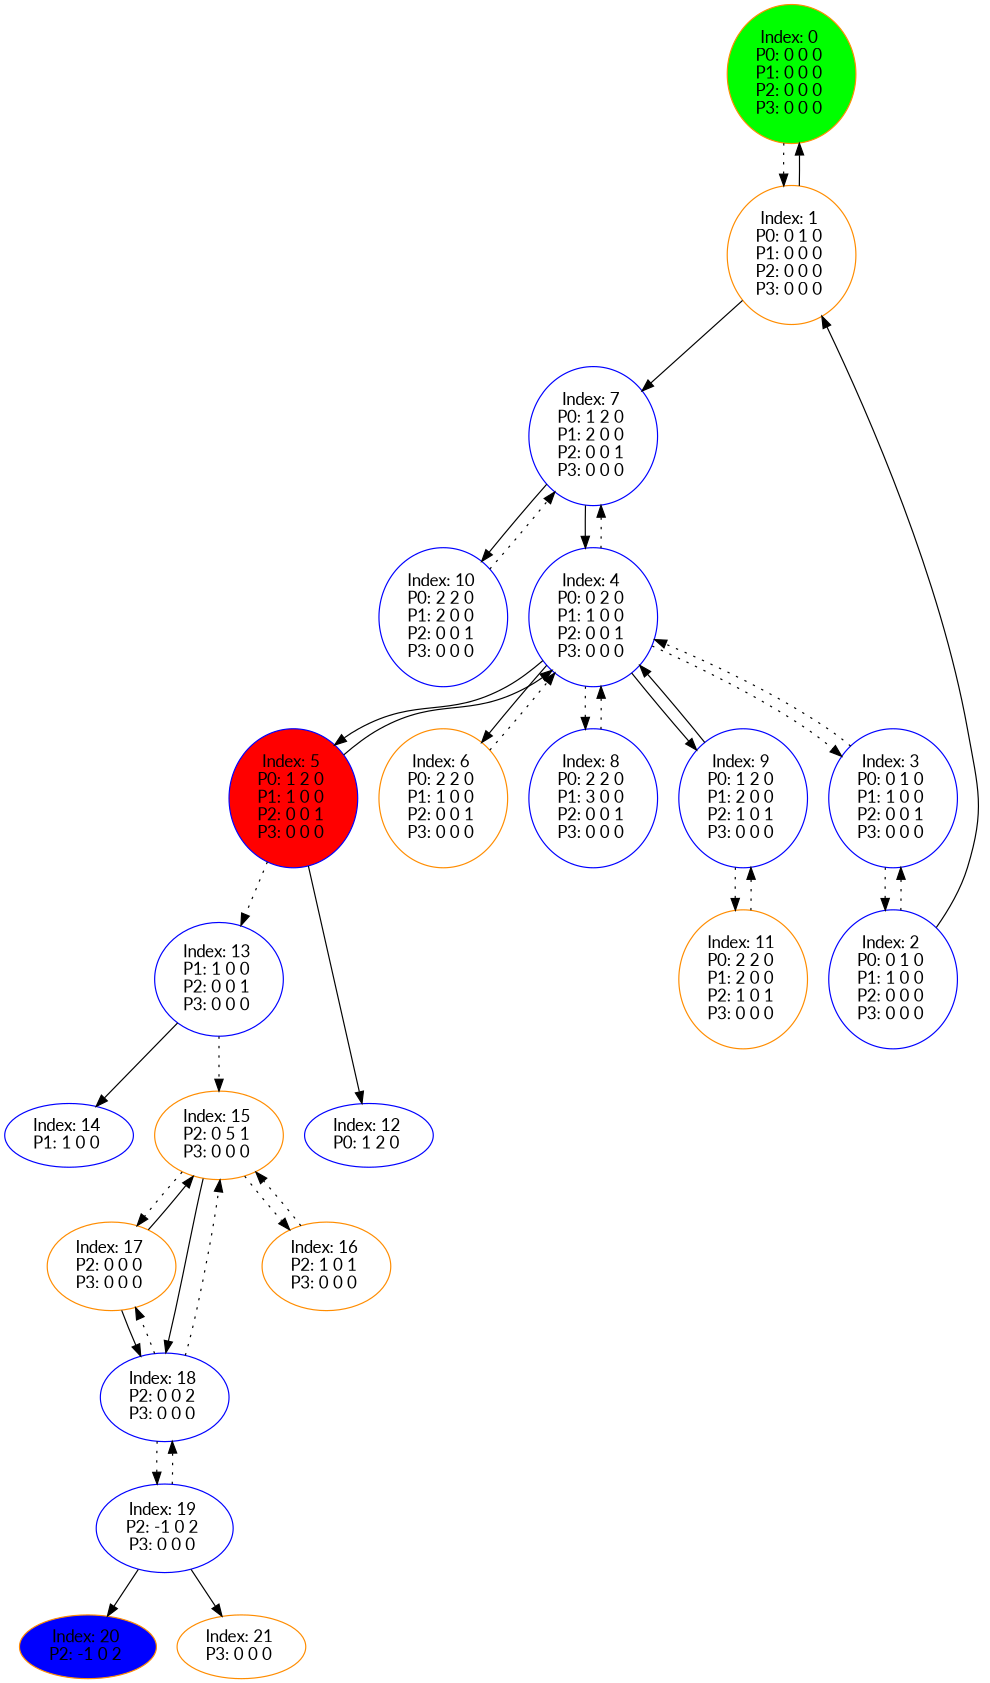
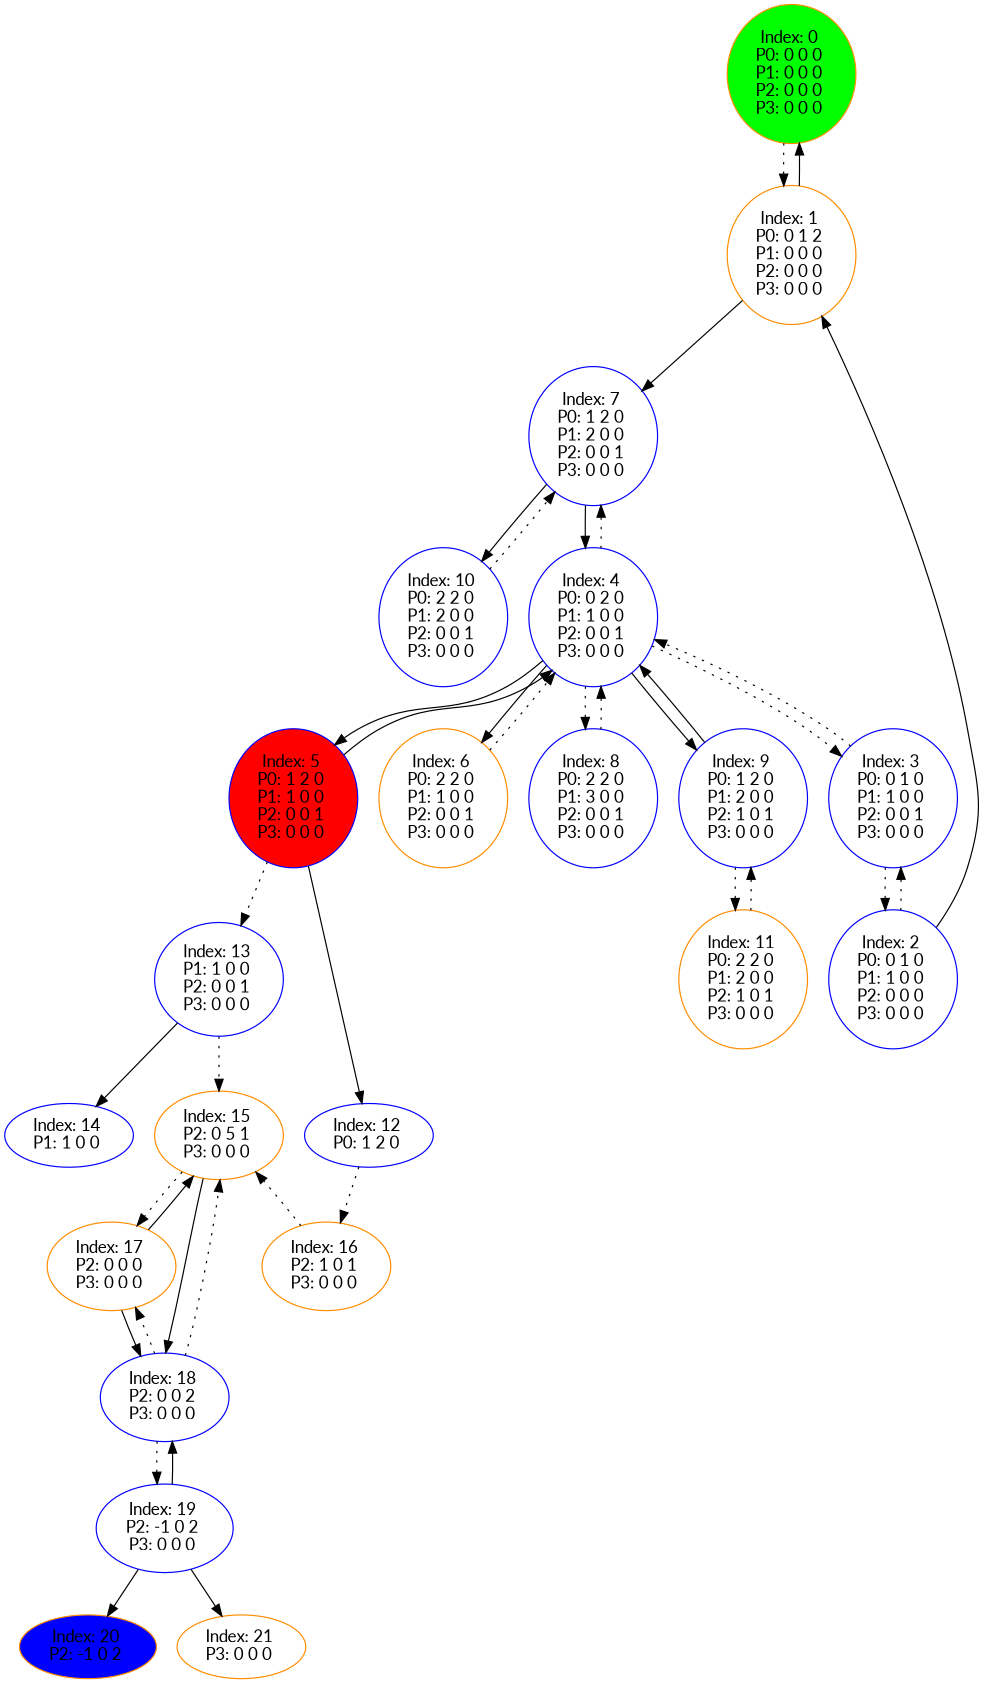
node "Index: 1 P0: 0 1 0 P1: 0 0 0 P2: 0 0 0 P3: 0 0 0": label "Index: 1 P0: 0 1 0 P1: 0 0 0 P2: 0 0 0 P3: 0 0 0" -> "Index: 1 P0: 0 1 2 P1: 0 0 0 P2: 0 0 0 P3: 0 0 0"
edge "Index: 15 P2: 0 5 1 P3: 0 0 0" -> "Index: 16 P2: 1 0 1 P3: 0 0 0": now "Index: 12 P0: 1 2 0" -> "Index: 16 P2: 1 0 1 P3: 0 0 0"
edge "Index: 19 P2: -1 0 2 P3: 0 0 0" -> "Index: 18 P2: 0 0 2 P3: 0 0 0": style dotted -> solid
